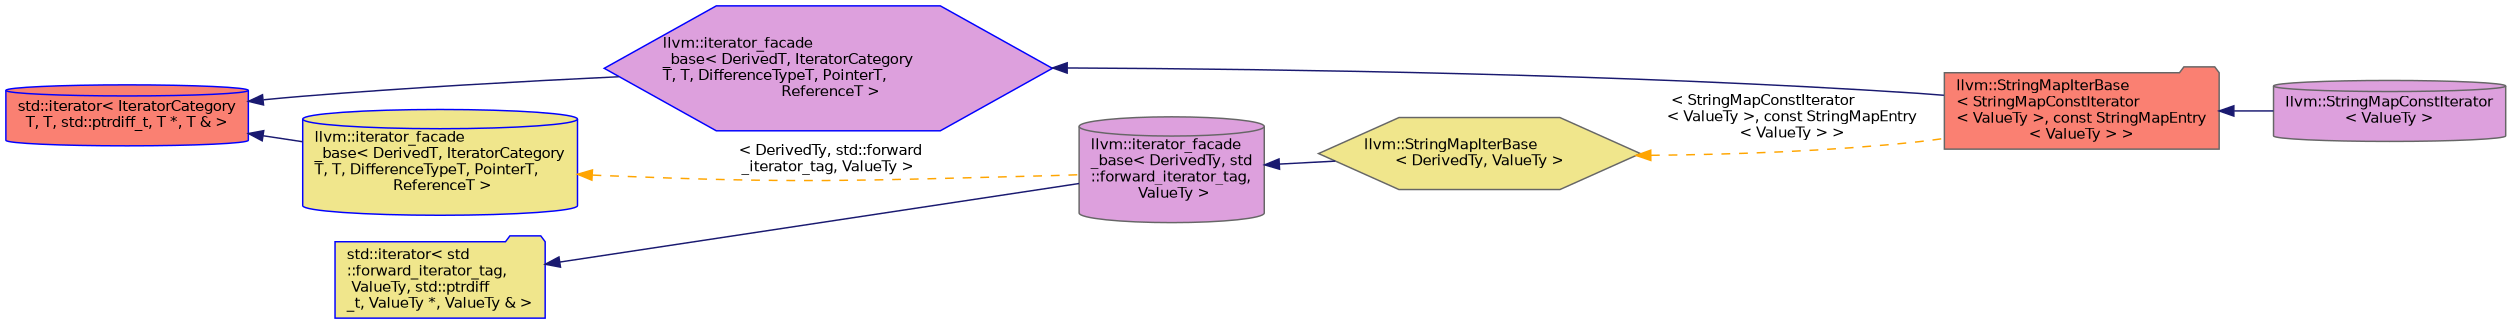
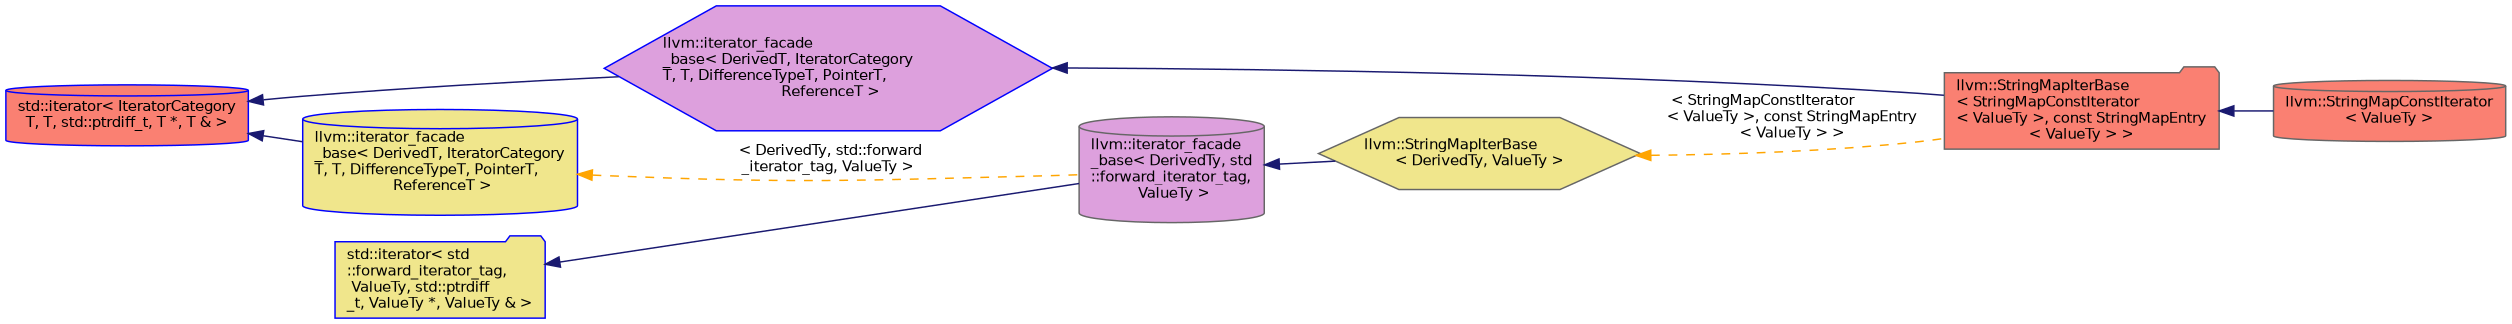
node "llvm::StringMapConstIterator < ValueTy >": fillcolor plum -> salmon
